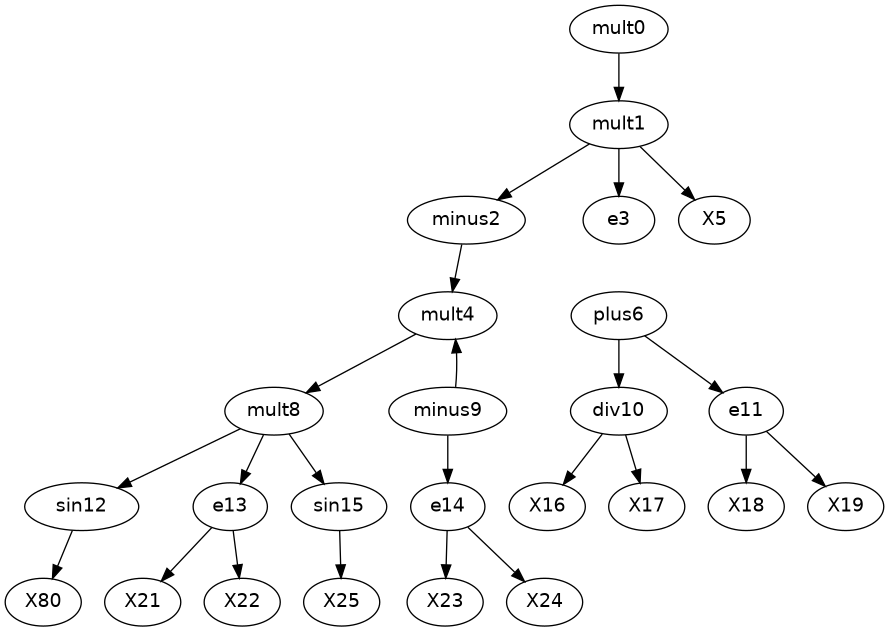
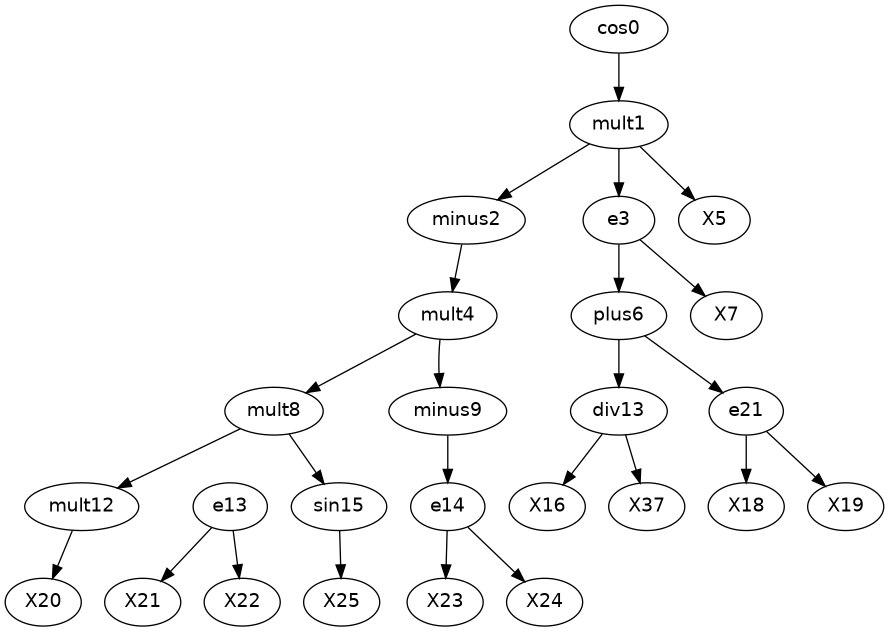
node "mult0": label "mult0" -> "cos0"
edge "e3" -> "plus6": added
node "X7": added
edge "minus9" -> "mult4": reversed
node "div10": label "div10" -> "div13"
node "e11": label "e11" -> "e21"
edge "mult8" -> "e13": removed
node "sin12": label "sin12" -> "mult12"
node "X17": label "X17" -> "X37"
node "X80": label "X80" -> "X20"
